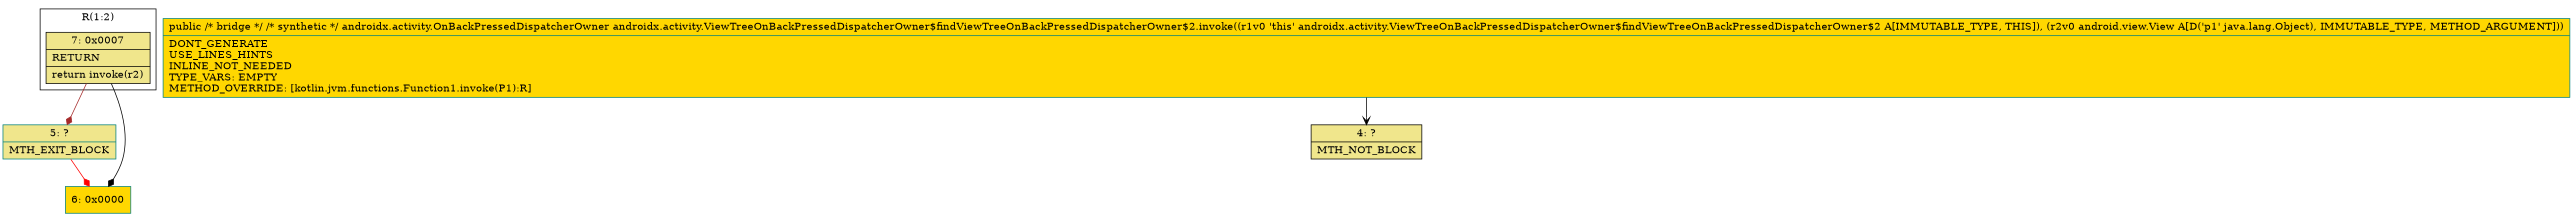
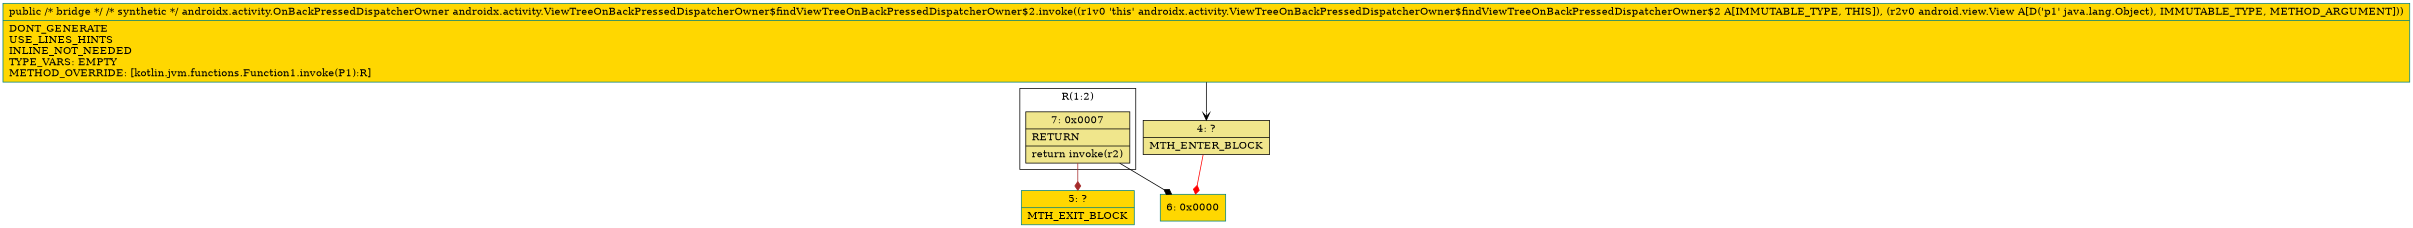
node "5: ?": fillcolor khaki -> gold
node "4: ?": text "MTH_NOT_BLOCK" -> "MTH_ENTER_BLOCK"
edge "5: ?" -> "6: 0x0000": now "4: ?" -> "6: 0x0000"
